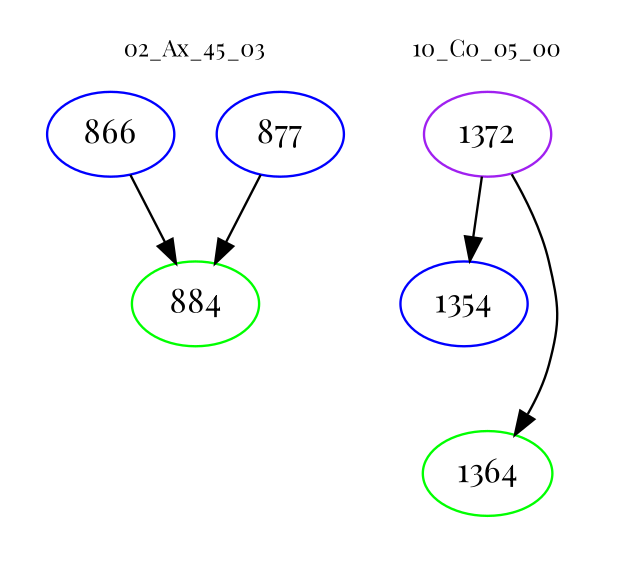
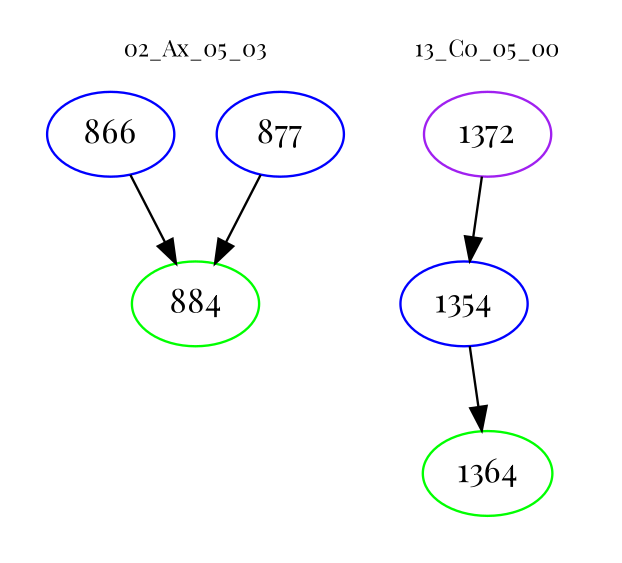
cluster "02_Ax_45_03": label "02_Ax_45_03" -> "02_Ax_05_03"
cluster "10_C0_05_00": label "10_C0_05_00" -> "13_C0_05_00"
edge "1372" -> "1364": now "1354" -> "1364"
